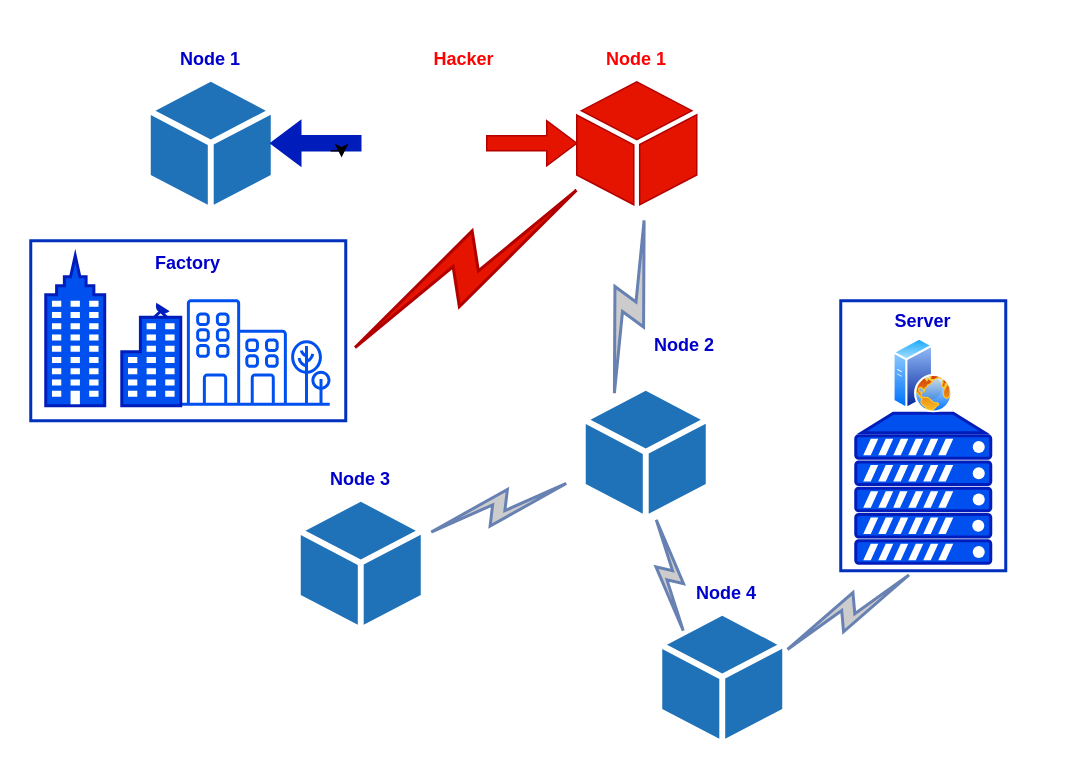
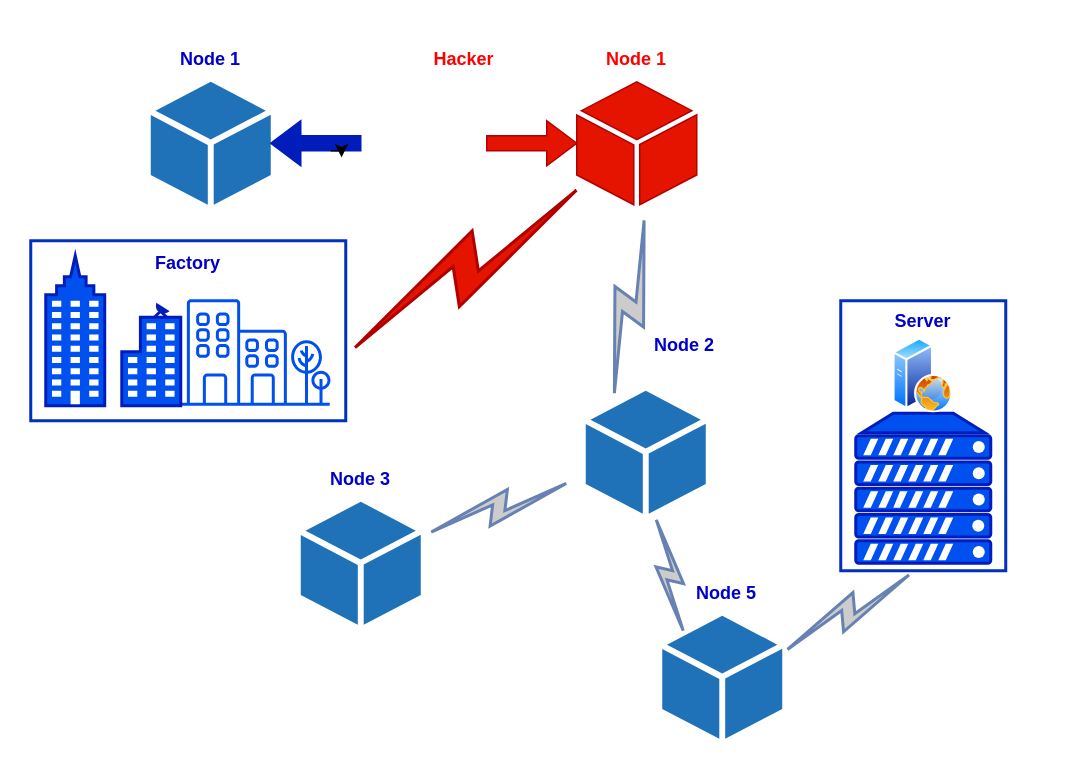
node "Node 4": label "Node 4" -> "Node 5"
